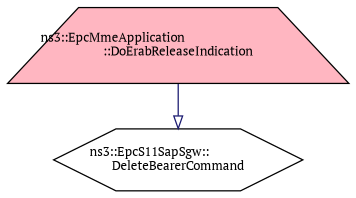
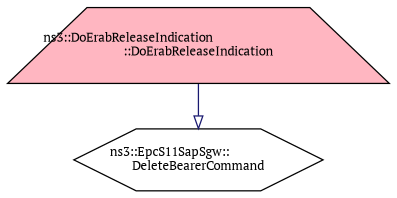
node "ns3::EpcMmeApplication ::DoErabReleaseIndication": label "ns3::EpcMmeApplication ::DoErabReleaseIndication" -> "ns3::DoErabReleaseIndication ::DoErabReleaseIndication"
